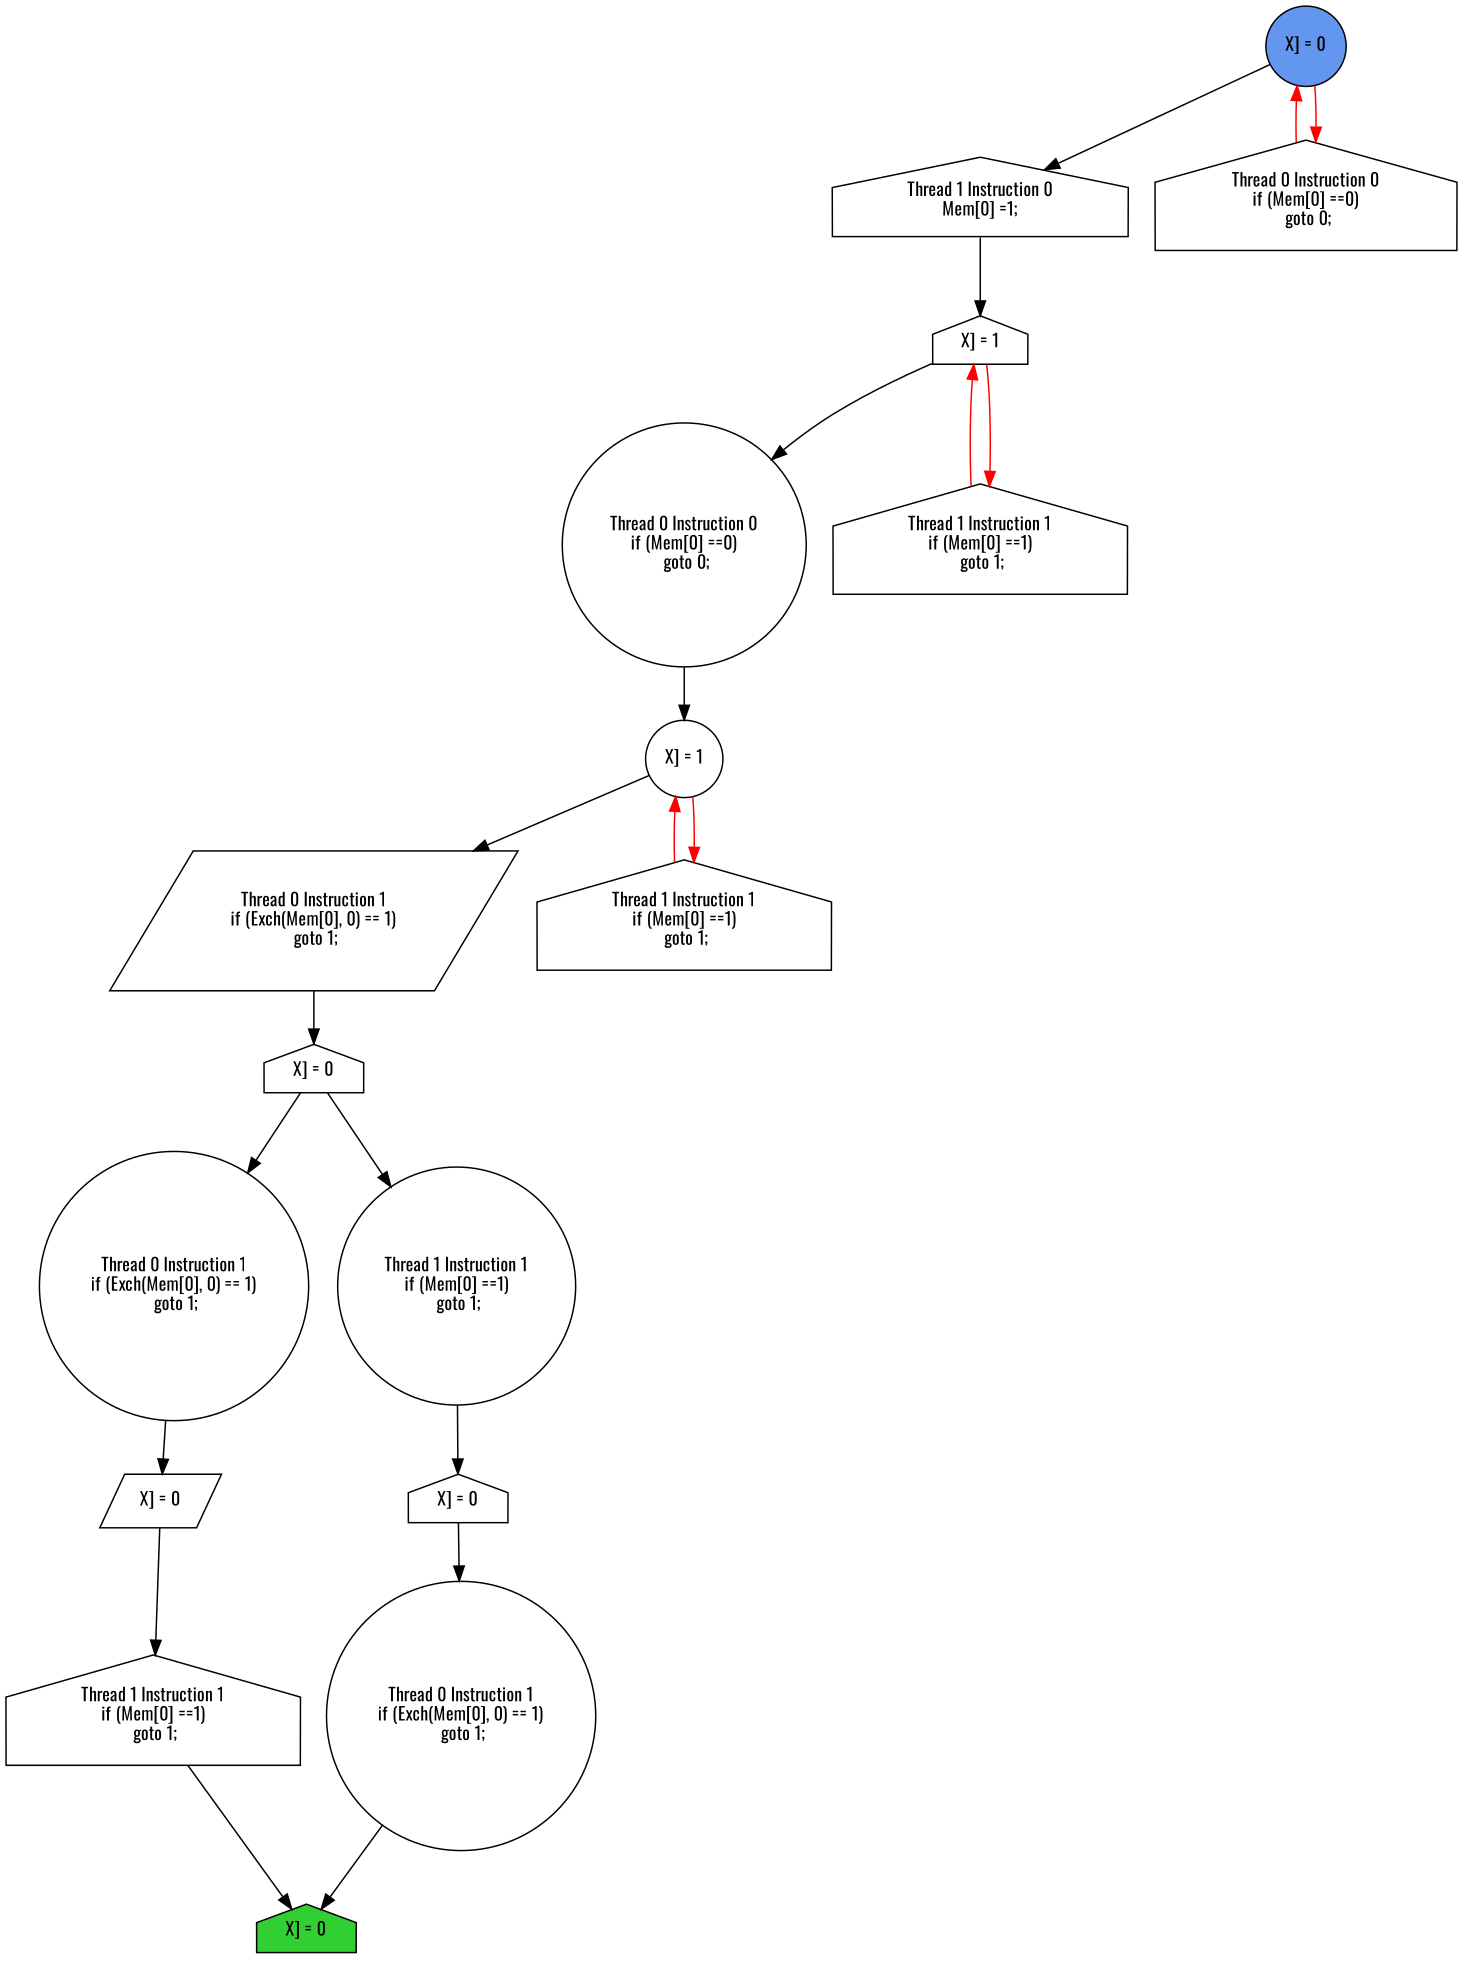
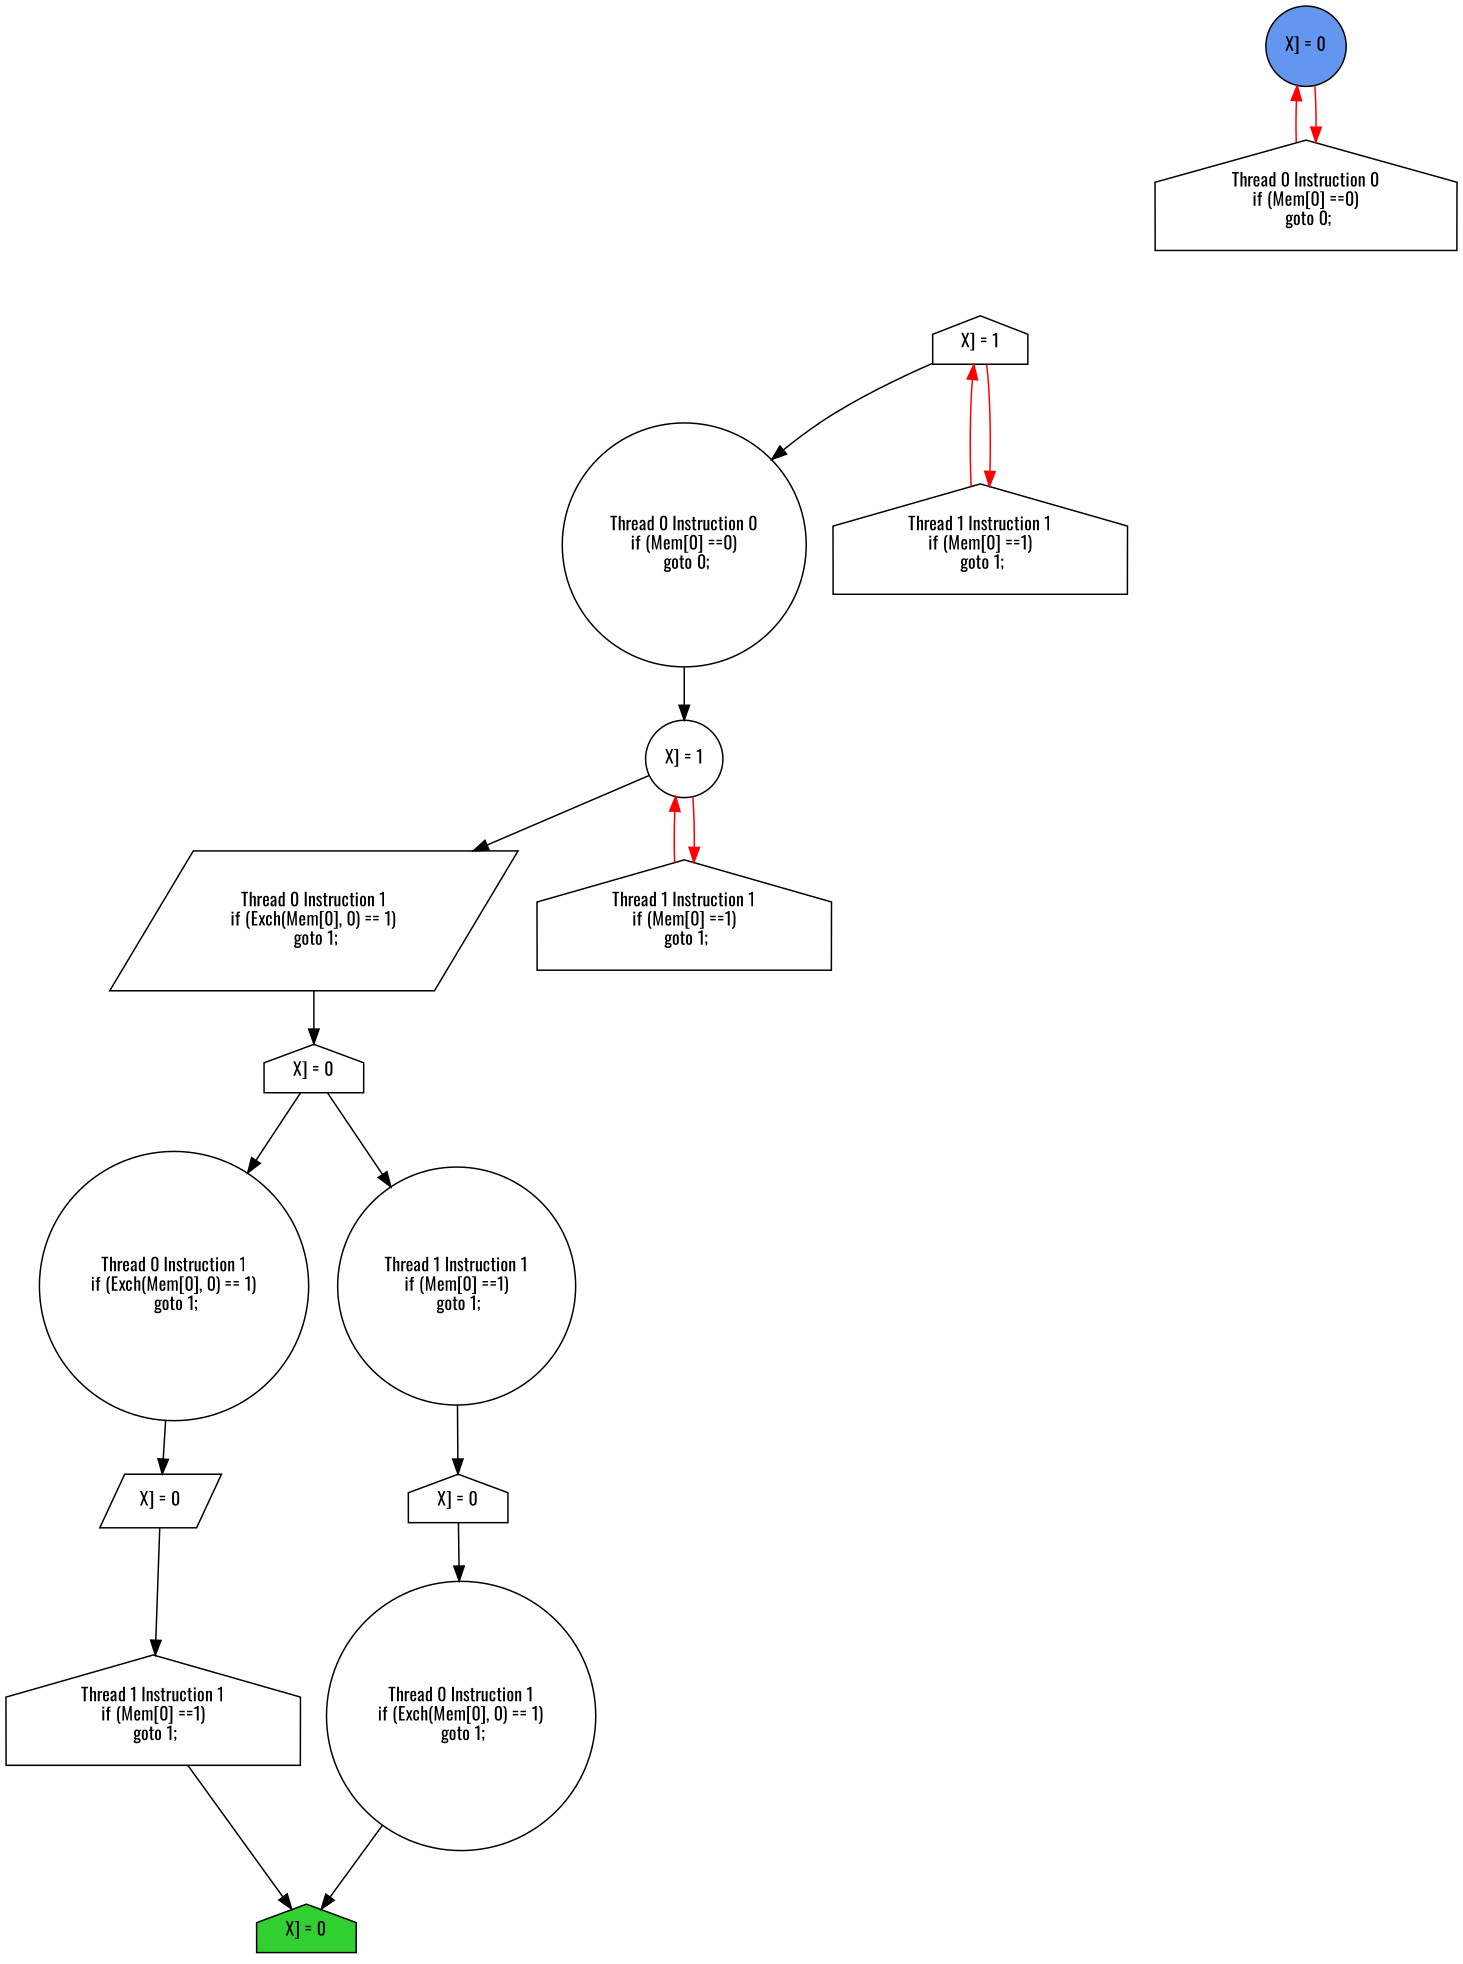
node "Thread 1 Instruction 0 Mem[0] =1;": removed
